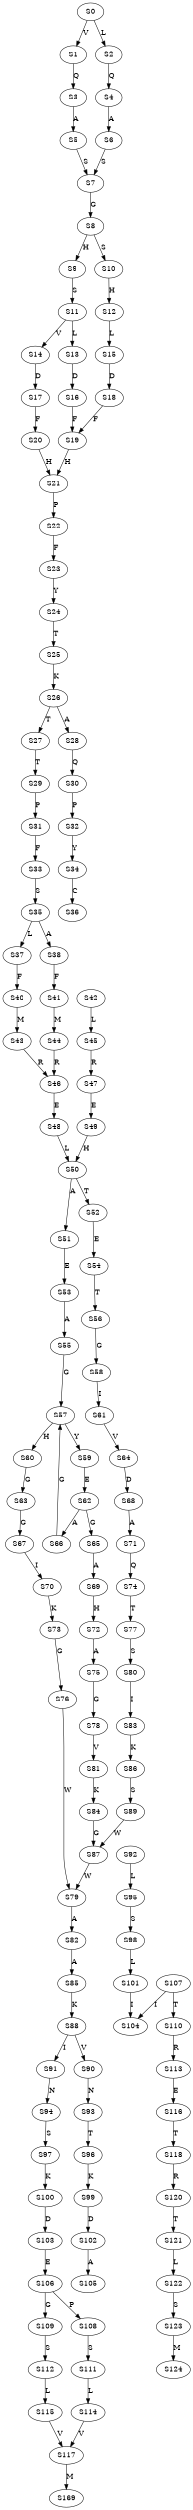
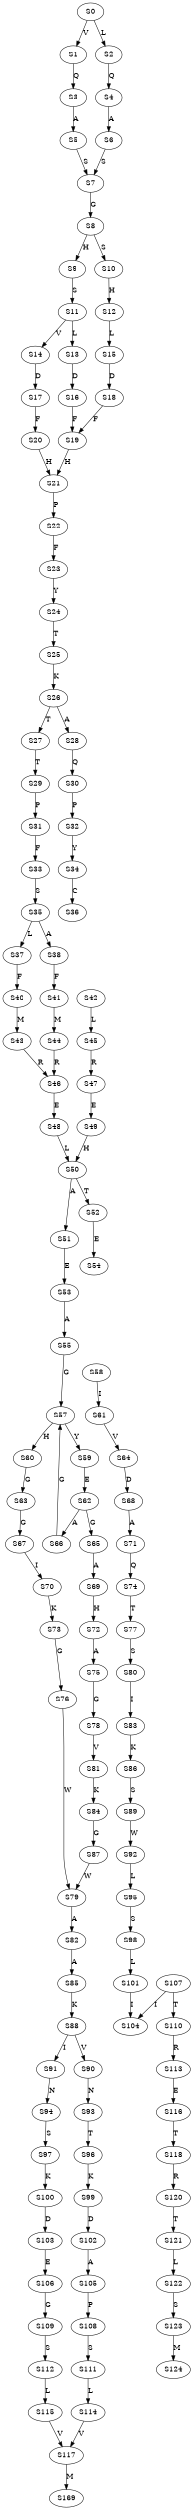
node "S56": removed
edge "S89" -> "S87": now "S89" -> "S92"
edge "S106" -> "S108": now "S105" -> "S108"
